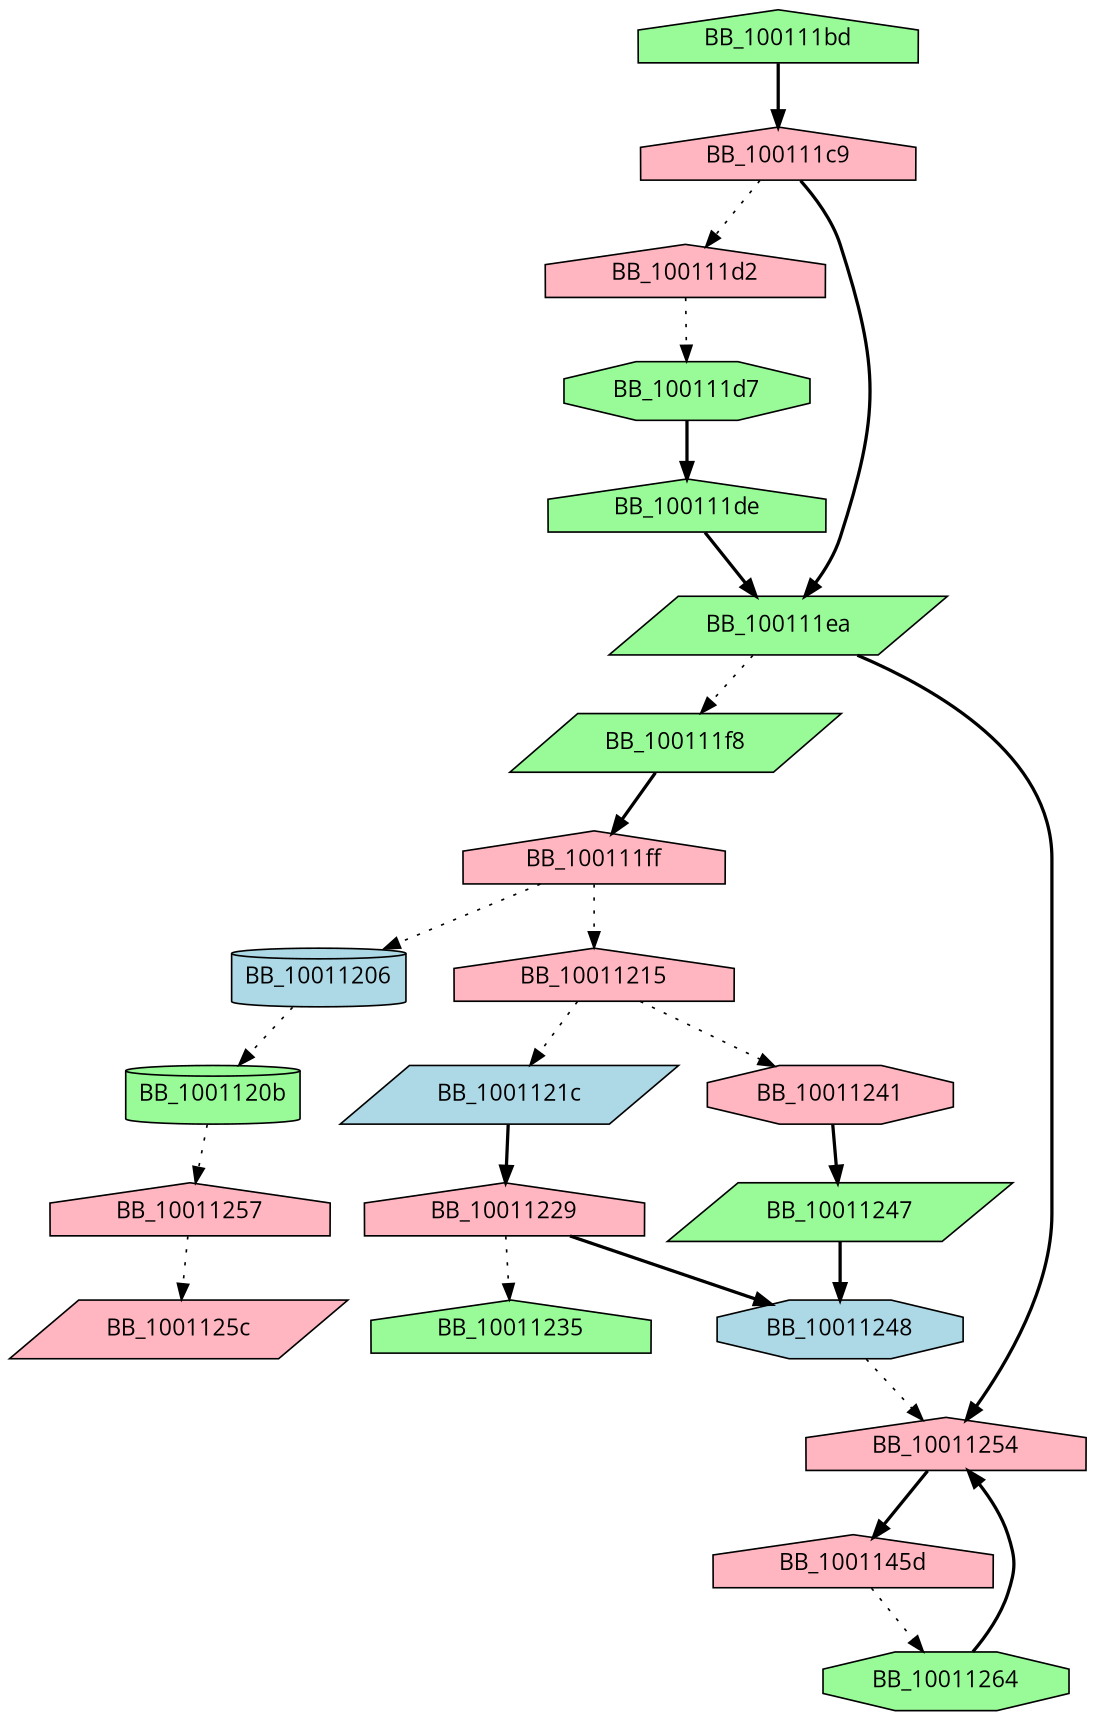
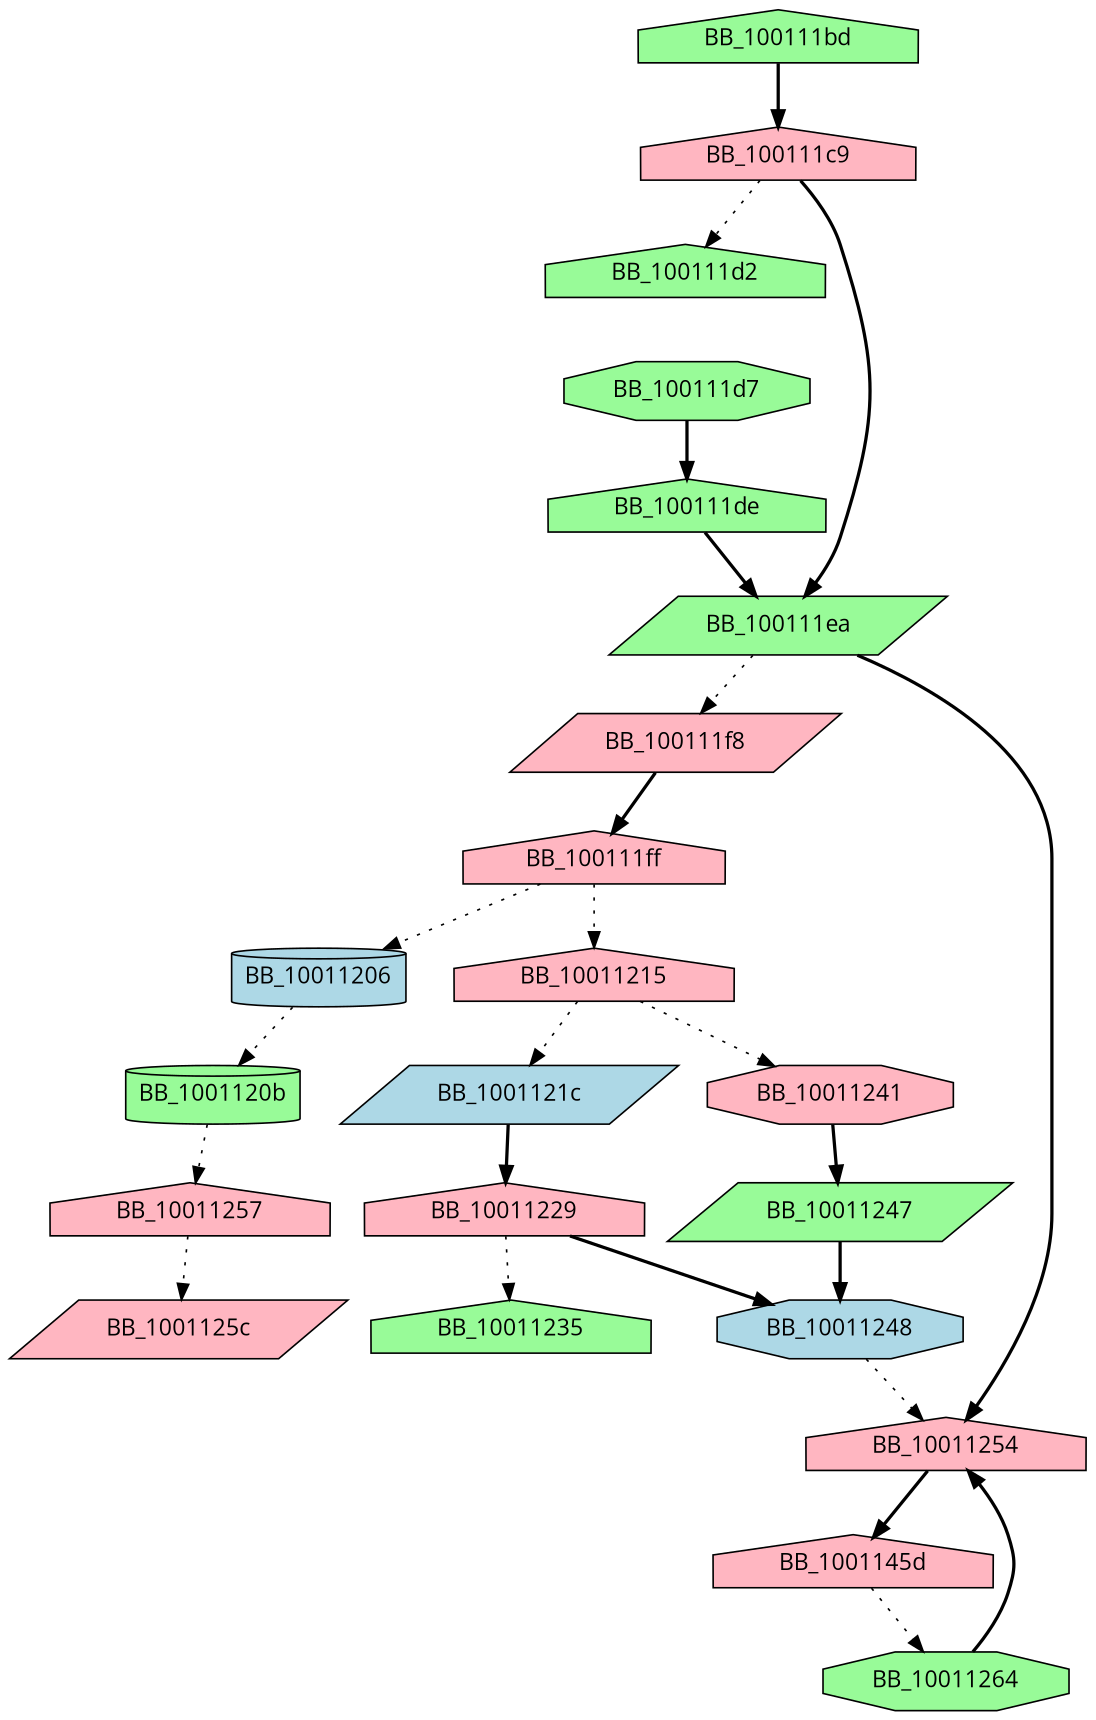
node "BB_100111d2": fillcolor lightpink -> palegreen
edge "BB_100111d2" -> "BB_100111d7": removed
node "BB_100111f8": fillcolor palegreen -> lightpink
